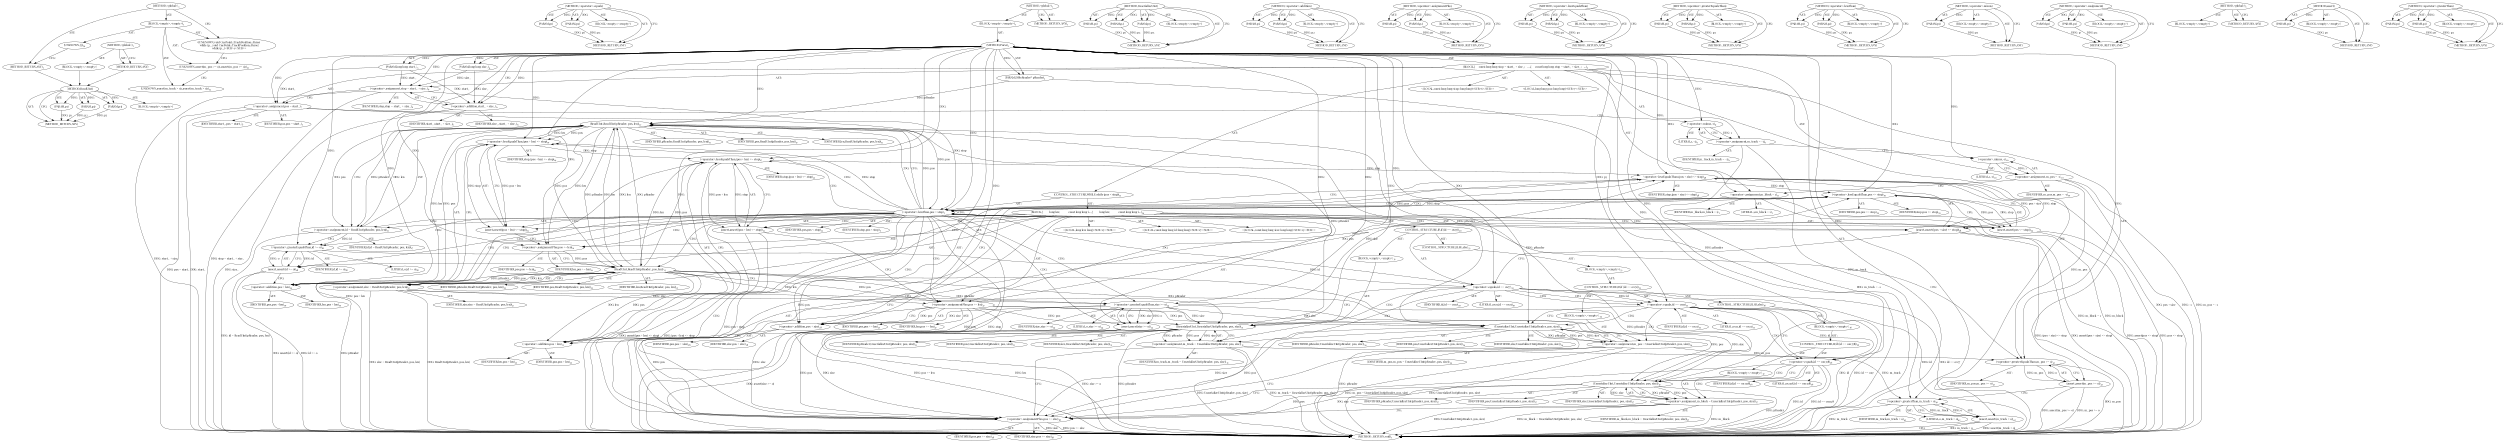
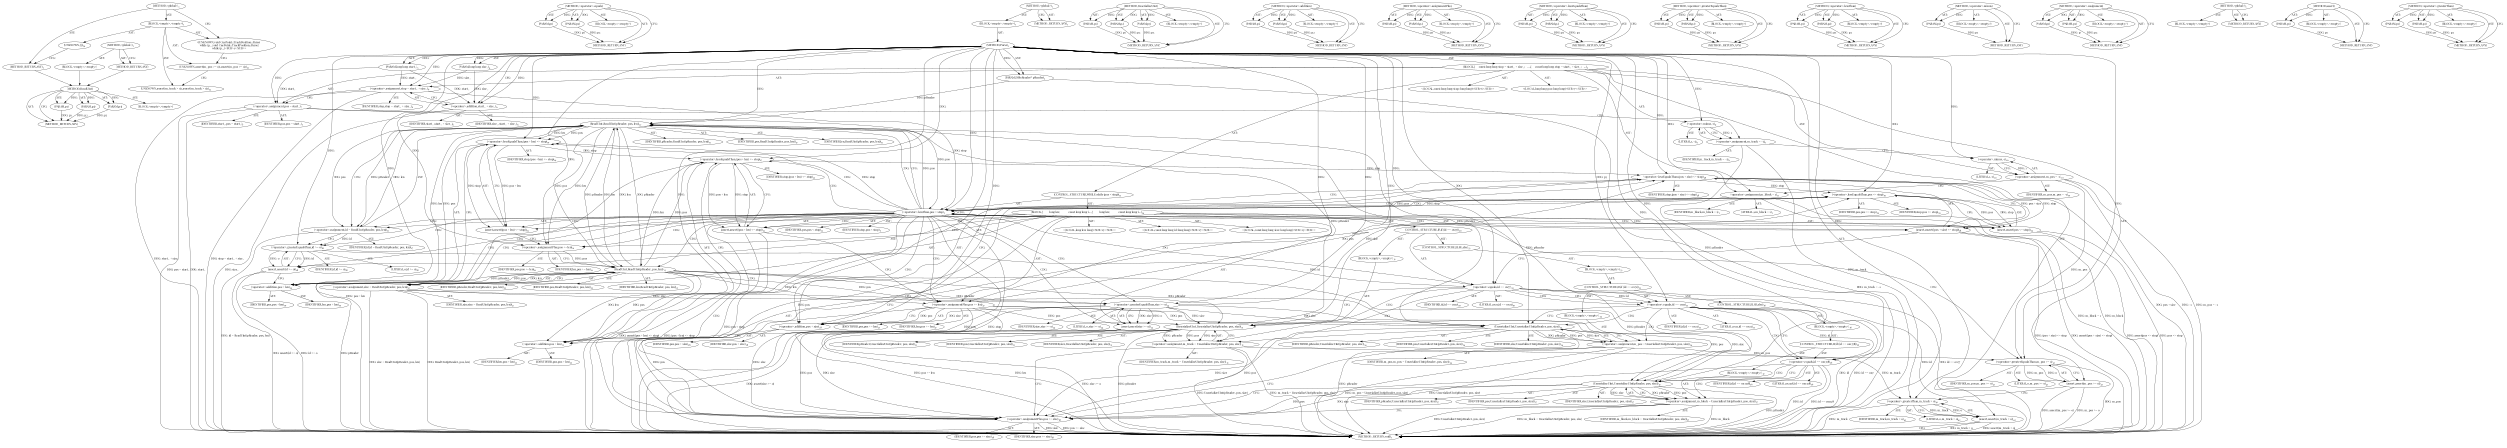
edge "(IDENTIFIER,id,id == 0x71)" -> "(<operator>.equals,id == 0x71)": reversed
node "(LITERAL,0,m_pos >= 0)": added
